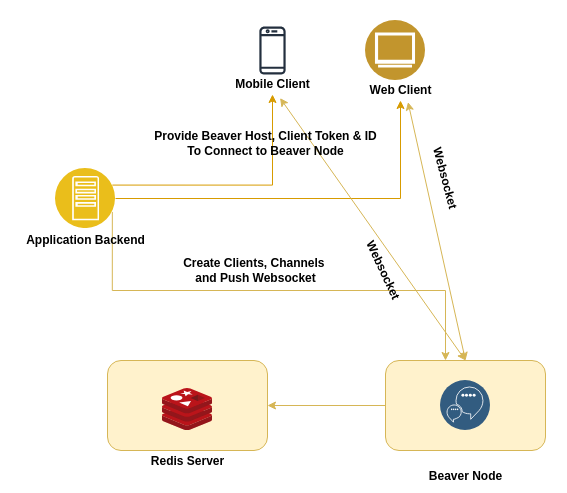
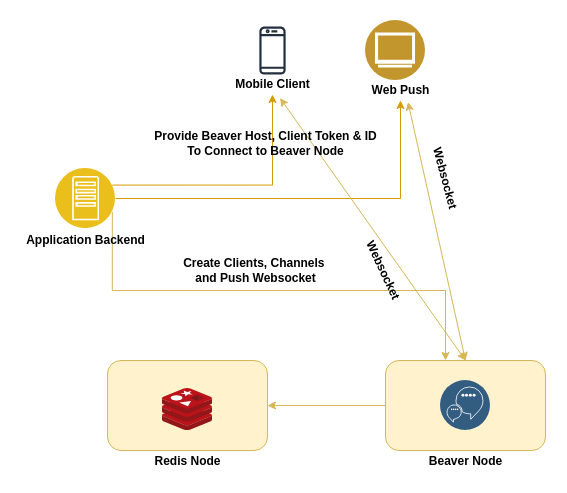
node "Web Client": label "Web Client" -> "Web Push"
node "Redis Server": label "Redis Server" -> "Redis Node"
node "Beaver Node": moved (466, 477) -> (466, 462)
